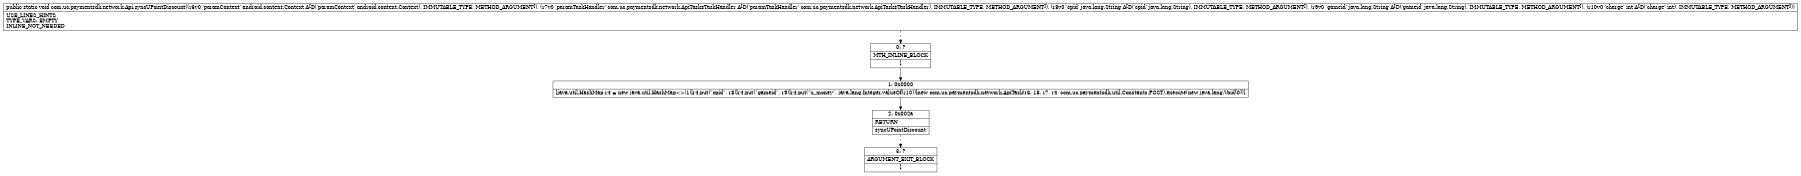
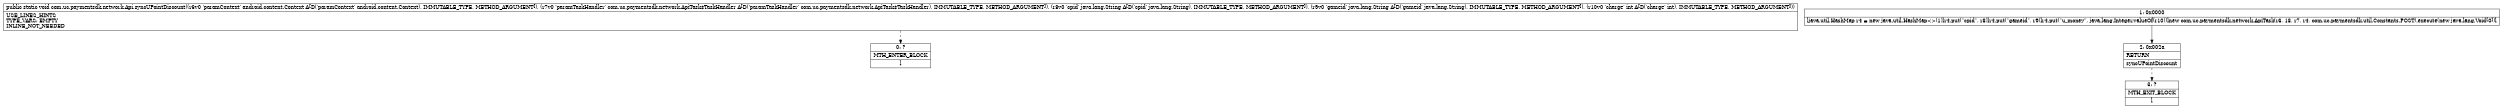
node "0: ?": text "MTH_INLINE_BLOCK" -> "MTH_ENTER_BLOCK"
edge "0: ?" -> "1: 0x0000": removed
node "3: ?": text "ARGUMENT_EXIT_BLOCK" -> "MTH_EXIT_BLOCK"
